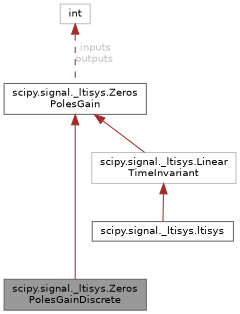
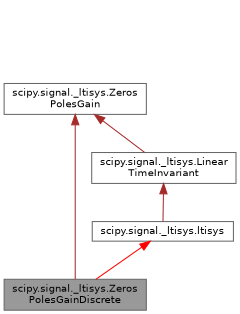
node "int": removed
node "scipy.signal._ltisys.Linear TimeInvariant": color grey75 -> gray40
edge "scipy.signal._ltisys.Zeros PolesGainDiscrete" -> "scipy.signal._ltisys.ltisys": added
